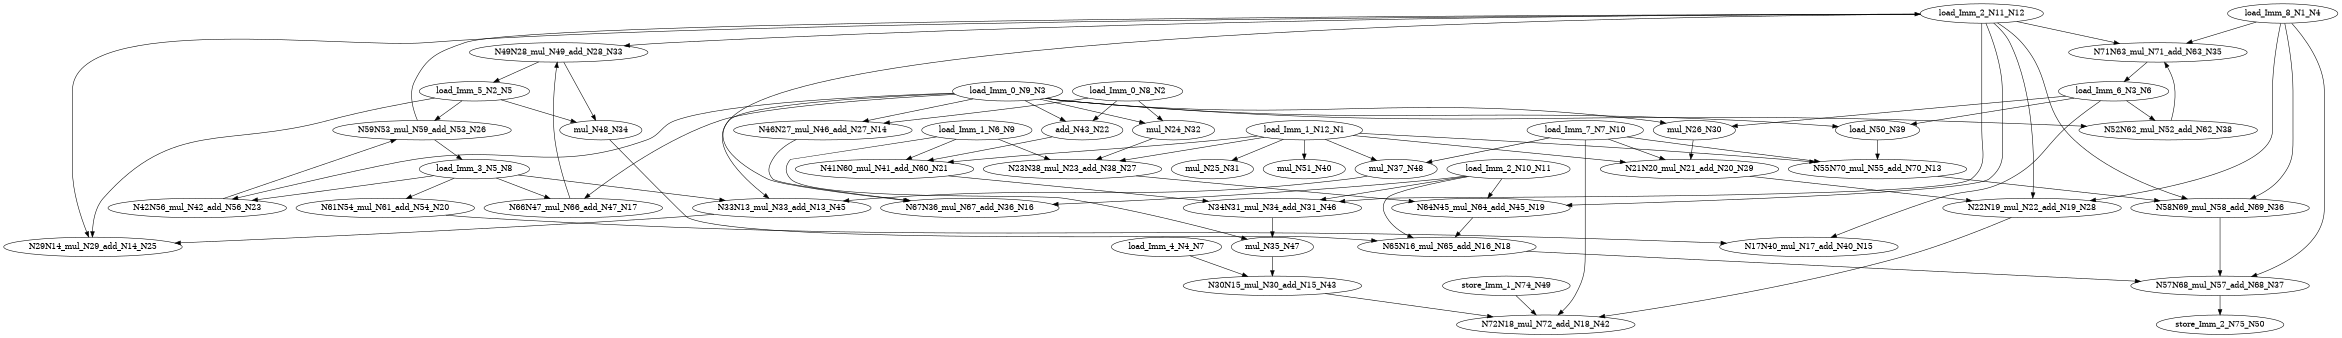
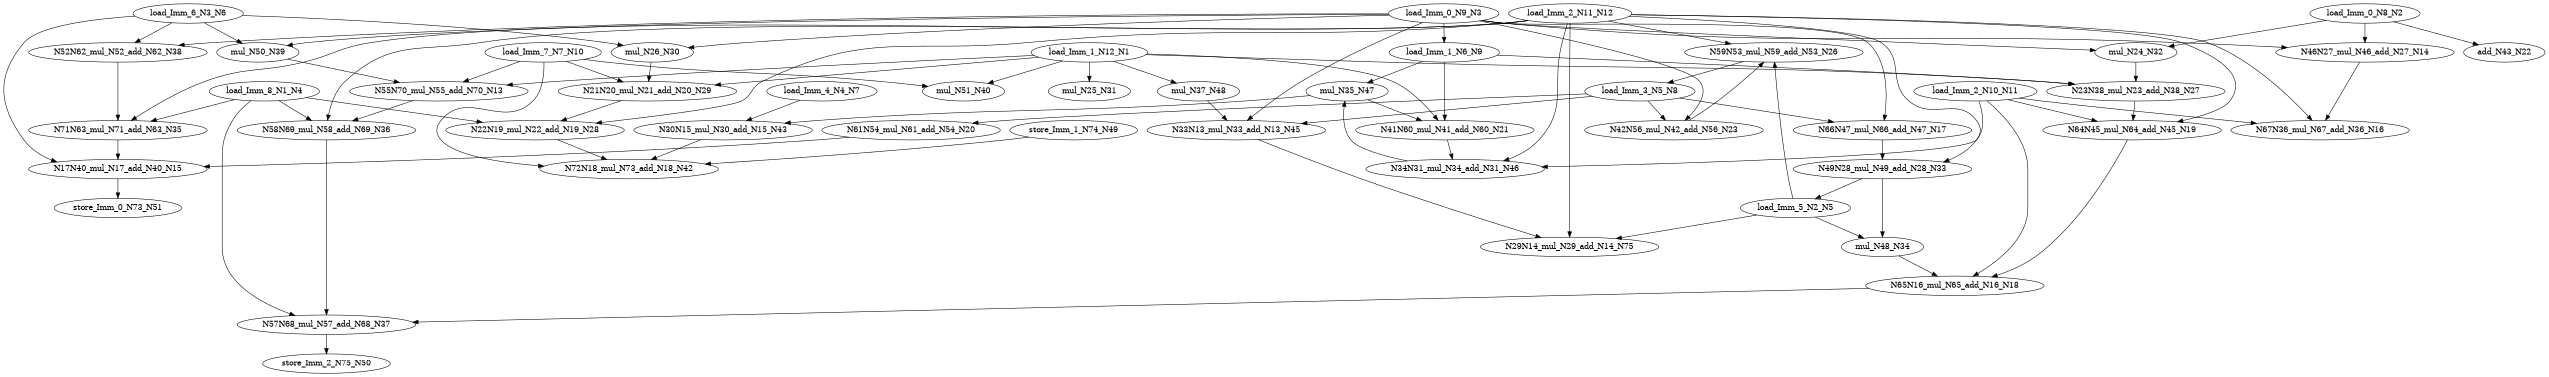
edge "N59N53_mul_N59_add_N53_N26" -> "load_Imm_2_N11_N12": reversed
edge "N71N63_mul_N71_add_N63_N35" -> "load_Imm_6_N3_N6": now "N71N63_mul_N71_add_N63_N35" -> "N17N40_mul_N17_add_N40_N15"
edge "load_Imm_0_N9_N3" -> "add_N43_N22": now "load_Imm_0_N9_N3" -> "load_Imm_1_N6_N9"
node "load_N50_N39": label "load_N50_N39" -> "mul_N50_N39"
edge "add_N43_N22" -> "N41N60_mul_N41_add_N60_N21": now "mul_N35_N47" -> "N41N60_mul_N41_add_N60_N21"
edge "load_Imm_7_N7_N10" -> "mul_N37_N48": now "load_Imm_7_N7_N10" -> "mul_N51_N40"
node "store_Imm_0_N73_N51": added
node "N29N14_mul_N29_add_N14_N25": label "N29N14_mul_N29_add_N14_N25" -> "N29N14_mul_N29_add_N14_N75"
node "N72N18_mul_N72_add_N18_N42": label "N72N18_mul_N72_add_N18_N42" -> "N72N18_mul_N73_add_N18_N42"
